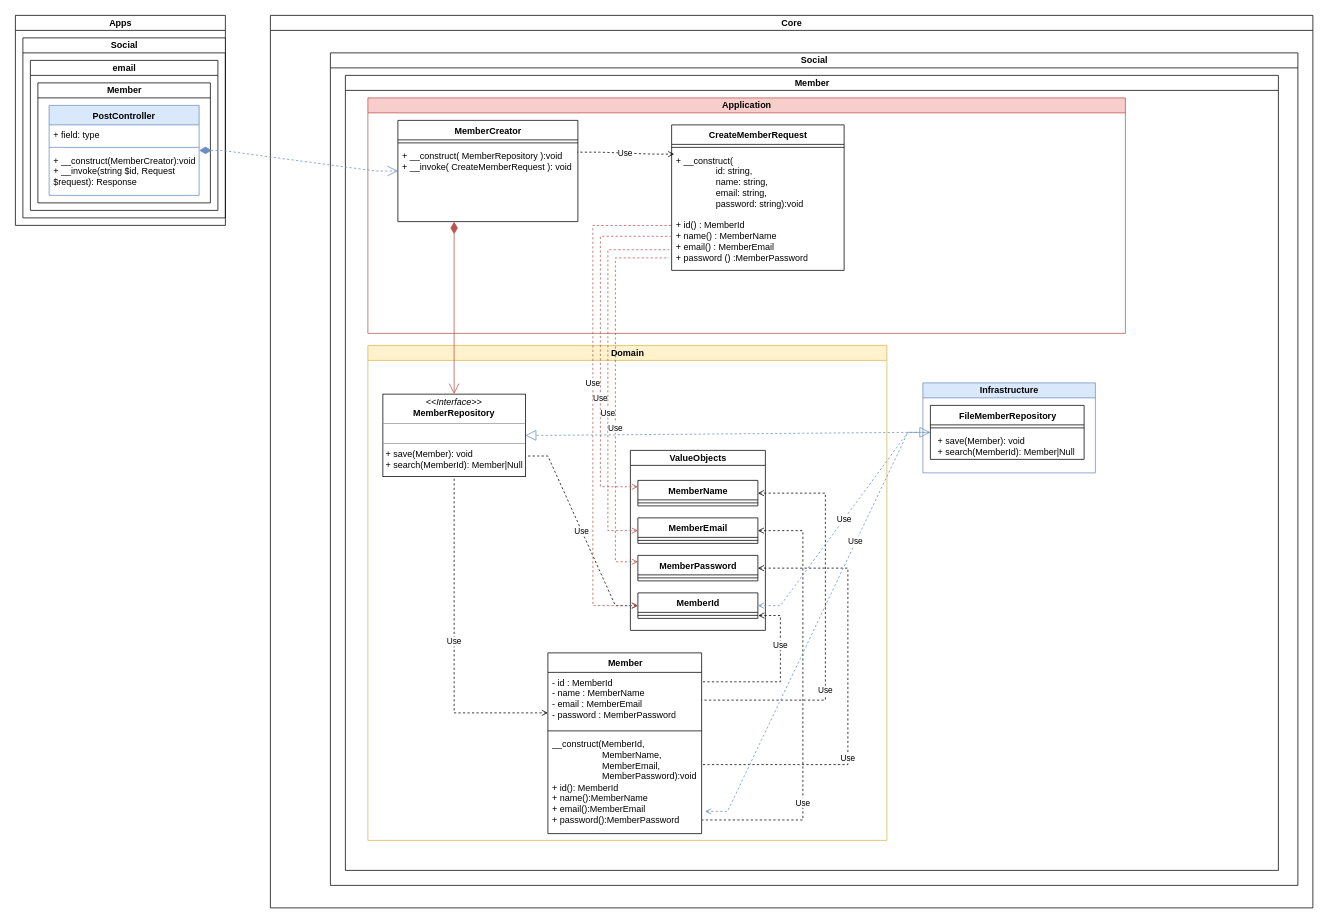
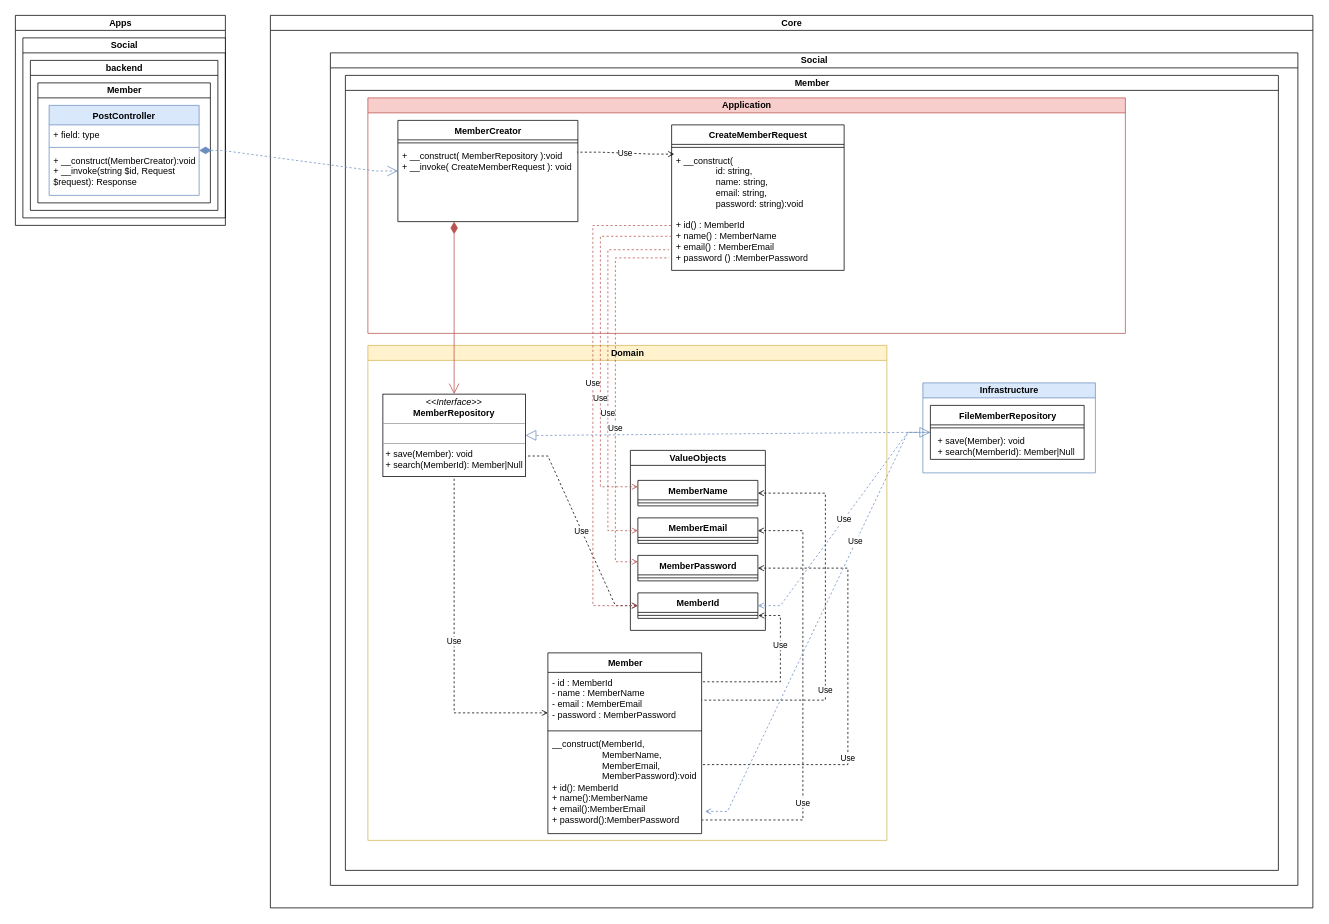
node "email": label "email" -> "backend"
